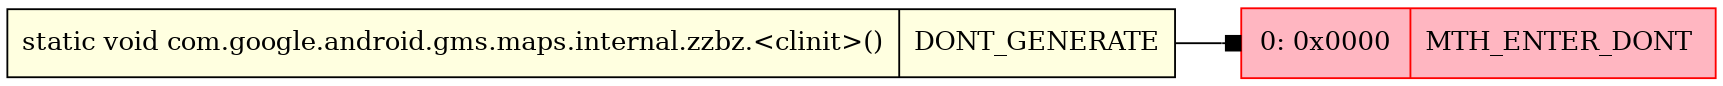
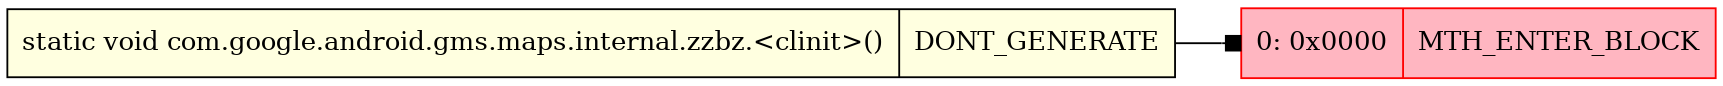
node "0: 0x0000": text "MTH_ENTER_DONT" -> "MTH_ENTER_BLOCK"
